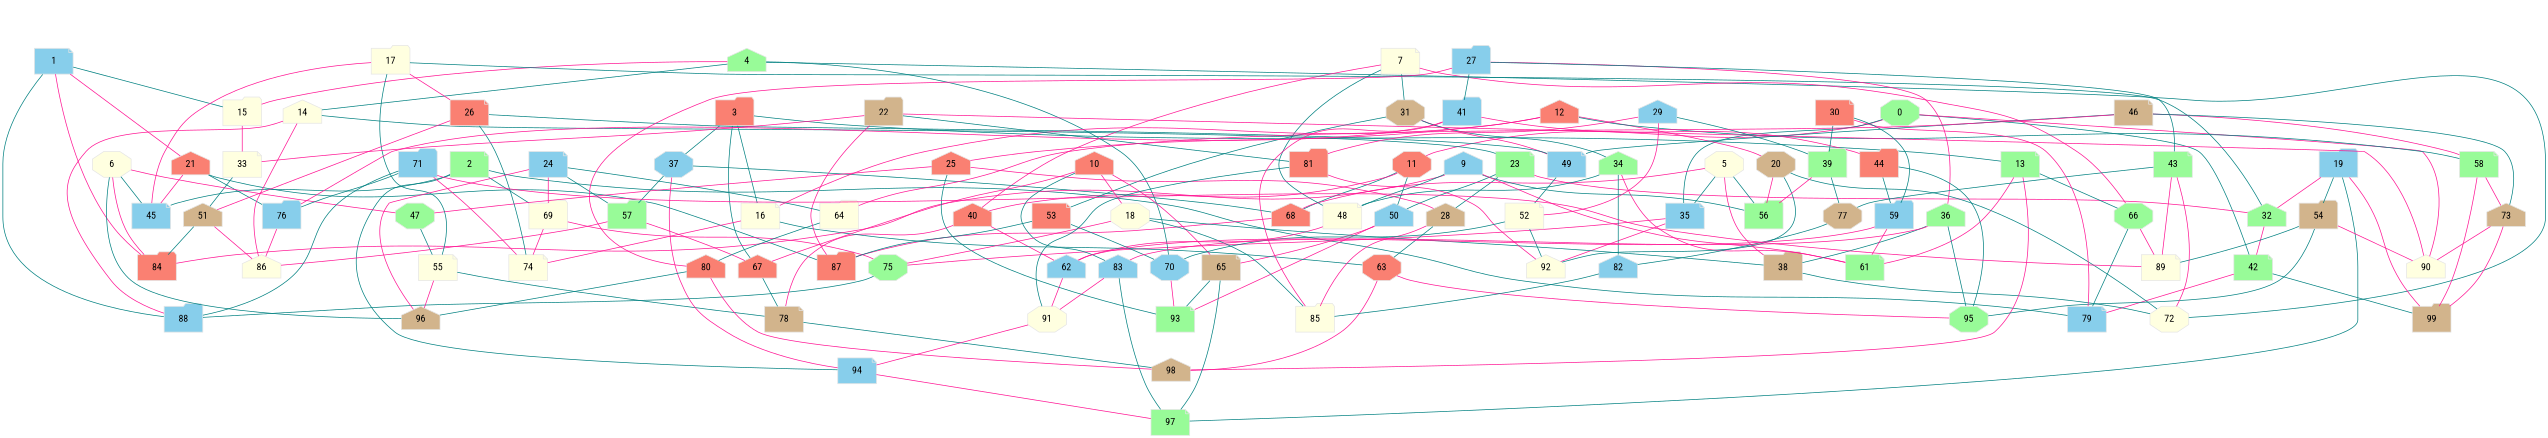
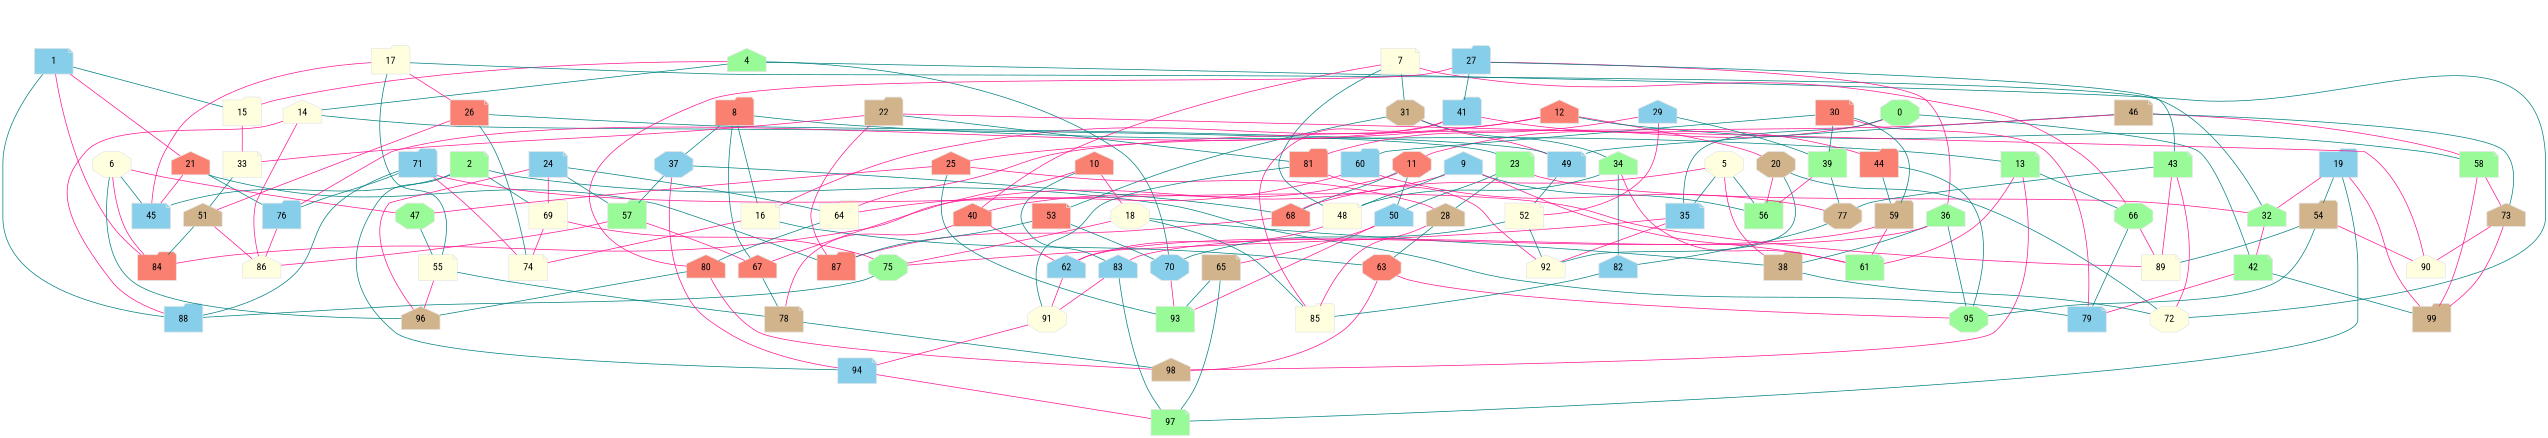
node "3": label "3" -> "8"
edge "0" -- "90": removed
node "60": added
edge "10" -- "65": removed
node "59": fillcolor skyblue -> tan
